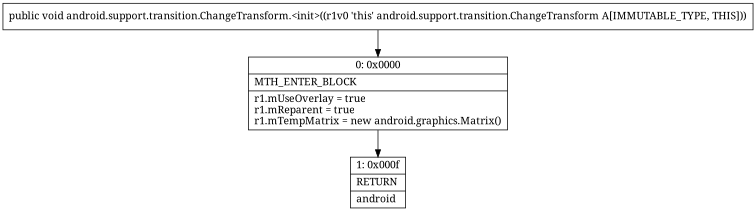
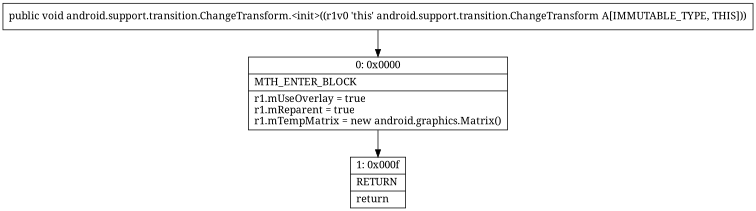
node "1: 0x000f": text "android" -> "return"
